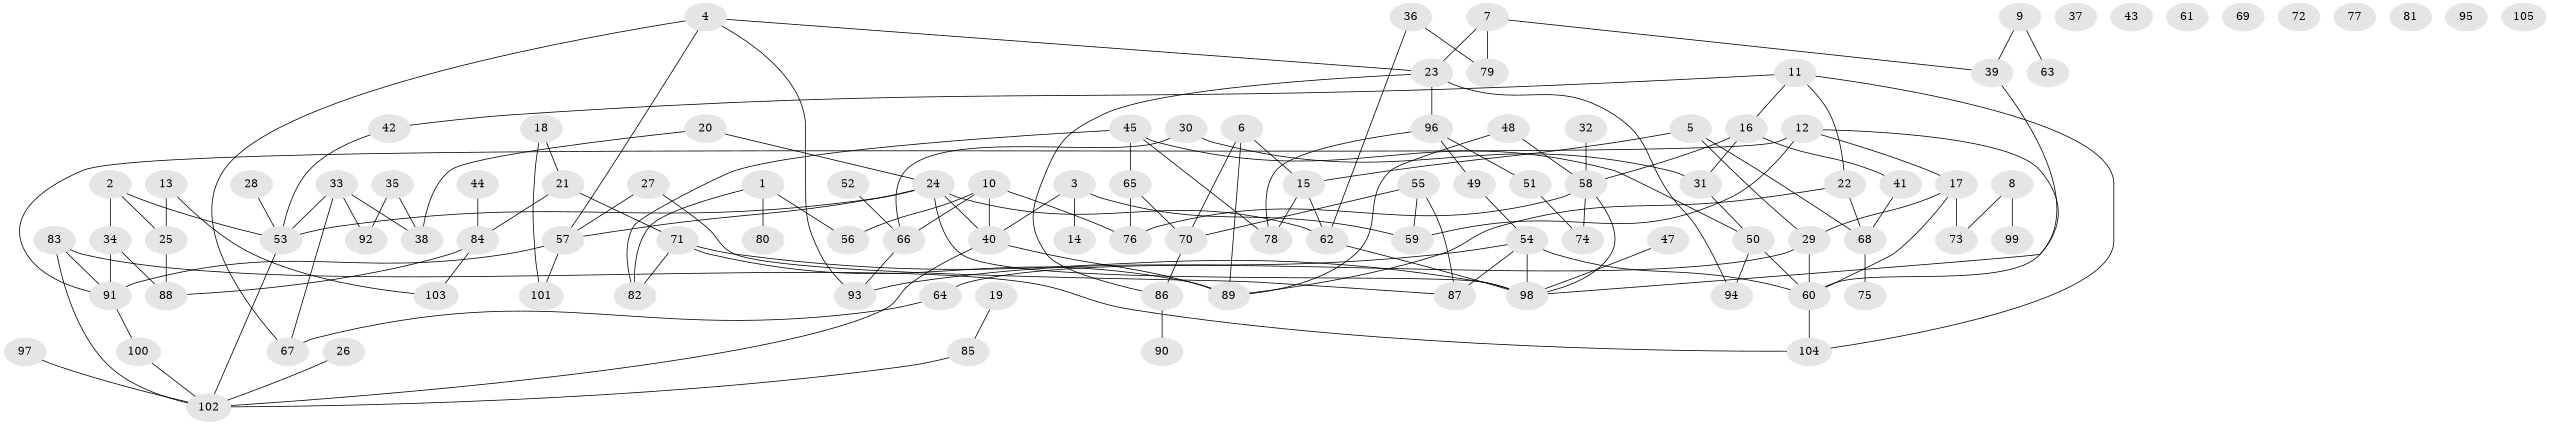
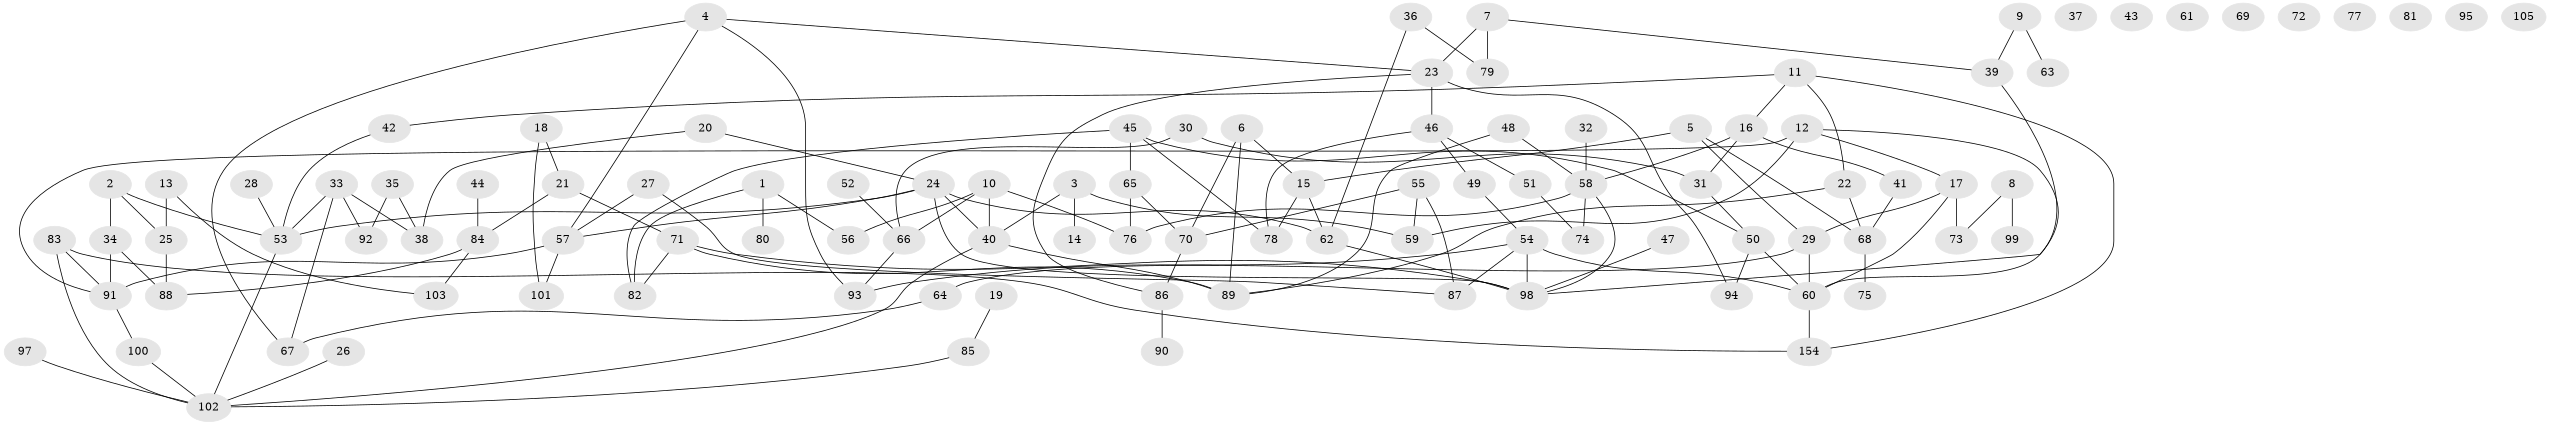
node "96": label "96" -> "46"
node "104": label "104" -> "154"
